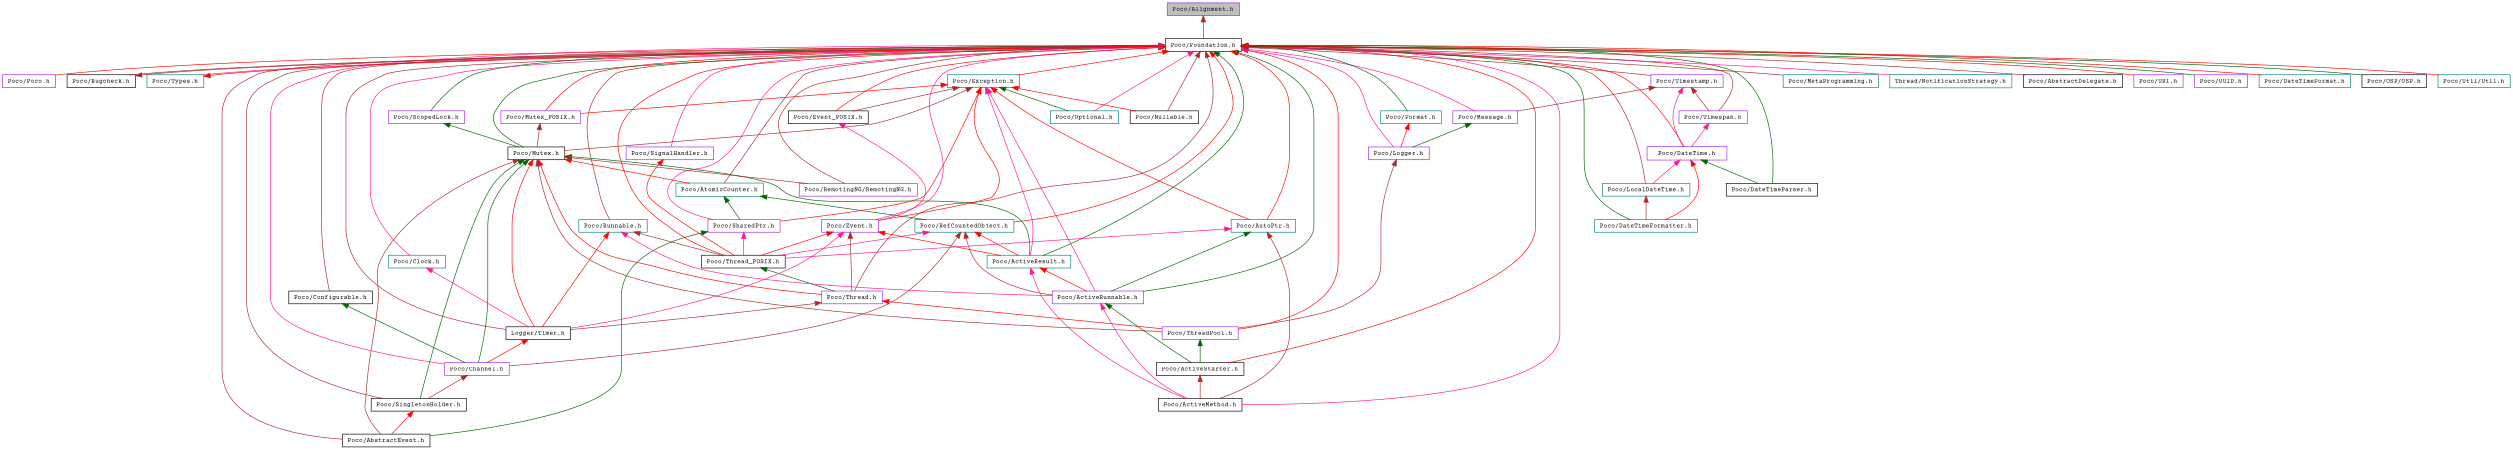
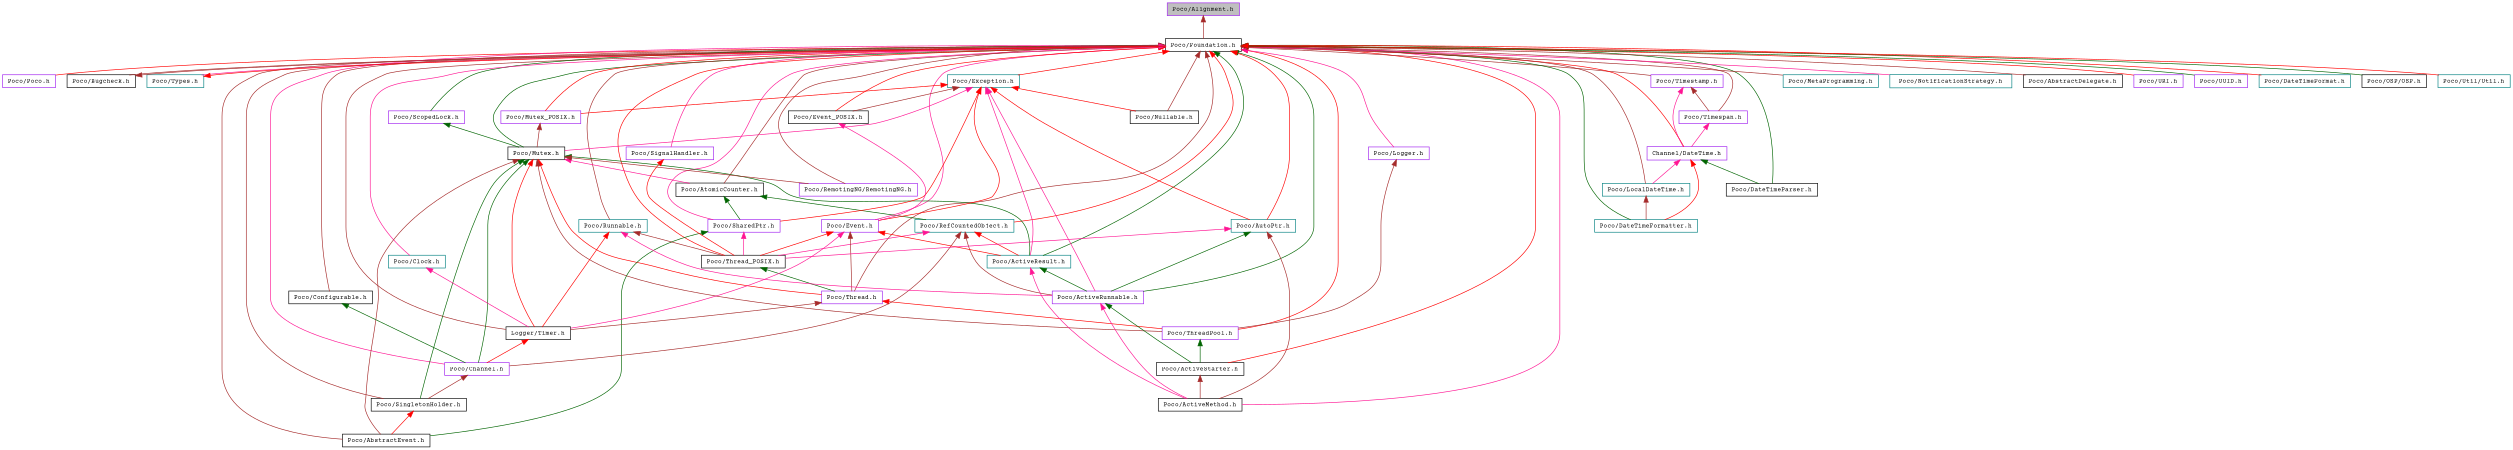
node "Thread/NotificationStrategy.h": label "Thread/NotificationStrategy.h" -> "Poco/NotificationStrategy.h"
node "Poco/Optional.h": removed
node "Poco/Format.h": removed
node "Poco/Message.h": removed
edge "Poco/Mutex.h" -> "Poco/Exception.h": color brown -> deeppink
node "Poco/DateTime.h": label "Poco/DateTime.h" -> "Channel/DateTime.h"
edge "Poco/AtomicCounter.h" -> "Poco/Mutex.h": color red -> deeppink
node "Poco/AtomicCounter.h": color teal -> black
edge "Poco/ActiveRunnable.h" -> "Poco/ActiveResult.h": color red -> darkgreen
